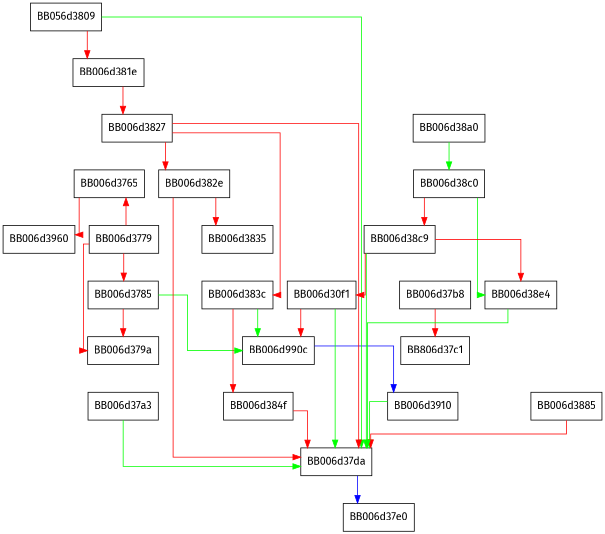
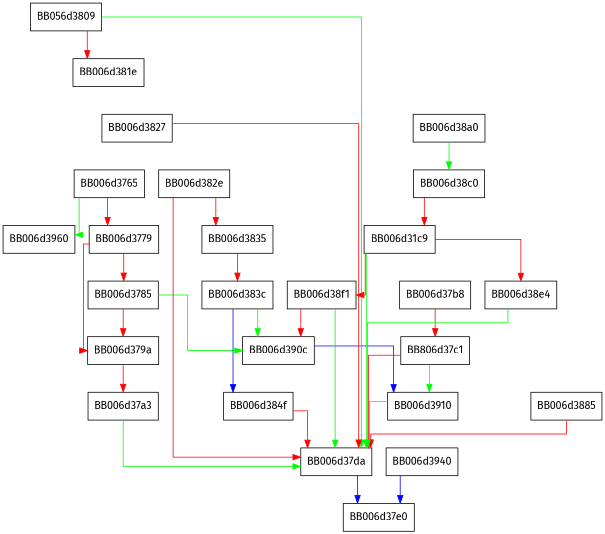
edge "BB006d381e" -> "BB006d3827": removed
edge "BB006d3827" -> "BB006d382e": removed
edge "BB006d3827" -> "BB006d383c": now "BB006d3835" -> "BB006d383c"
edge "BB006d3765" -> "BB006d3960": color red -> green
edge "BB006d3779" -> "BB006d3765": reversed
node "BB006d38c9": label "BB006d38c9" -> "BB006d31c9"
edge "BB006d38c0" -> "BB006d38e4": removed
node "BB006d30f1": label "BB006d30f1" -> "BB006d38f1"
edge "BB006d383c" -> "BB006d384f": color red -> blue
node "BB006d990c": label "BB006d990c" -> "BB006d390c"
edge "BB006d379a" -> "BB006d37a3": added
edge "BB806d37c1" -> "BB006d3910": added
edge "BB806d37c1" -> "BB006d37da": added
node "BB006d3940": added
